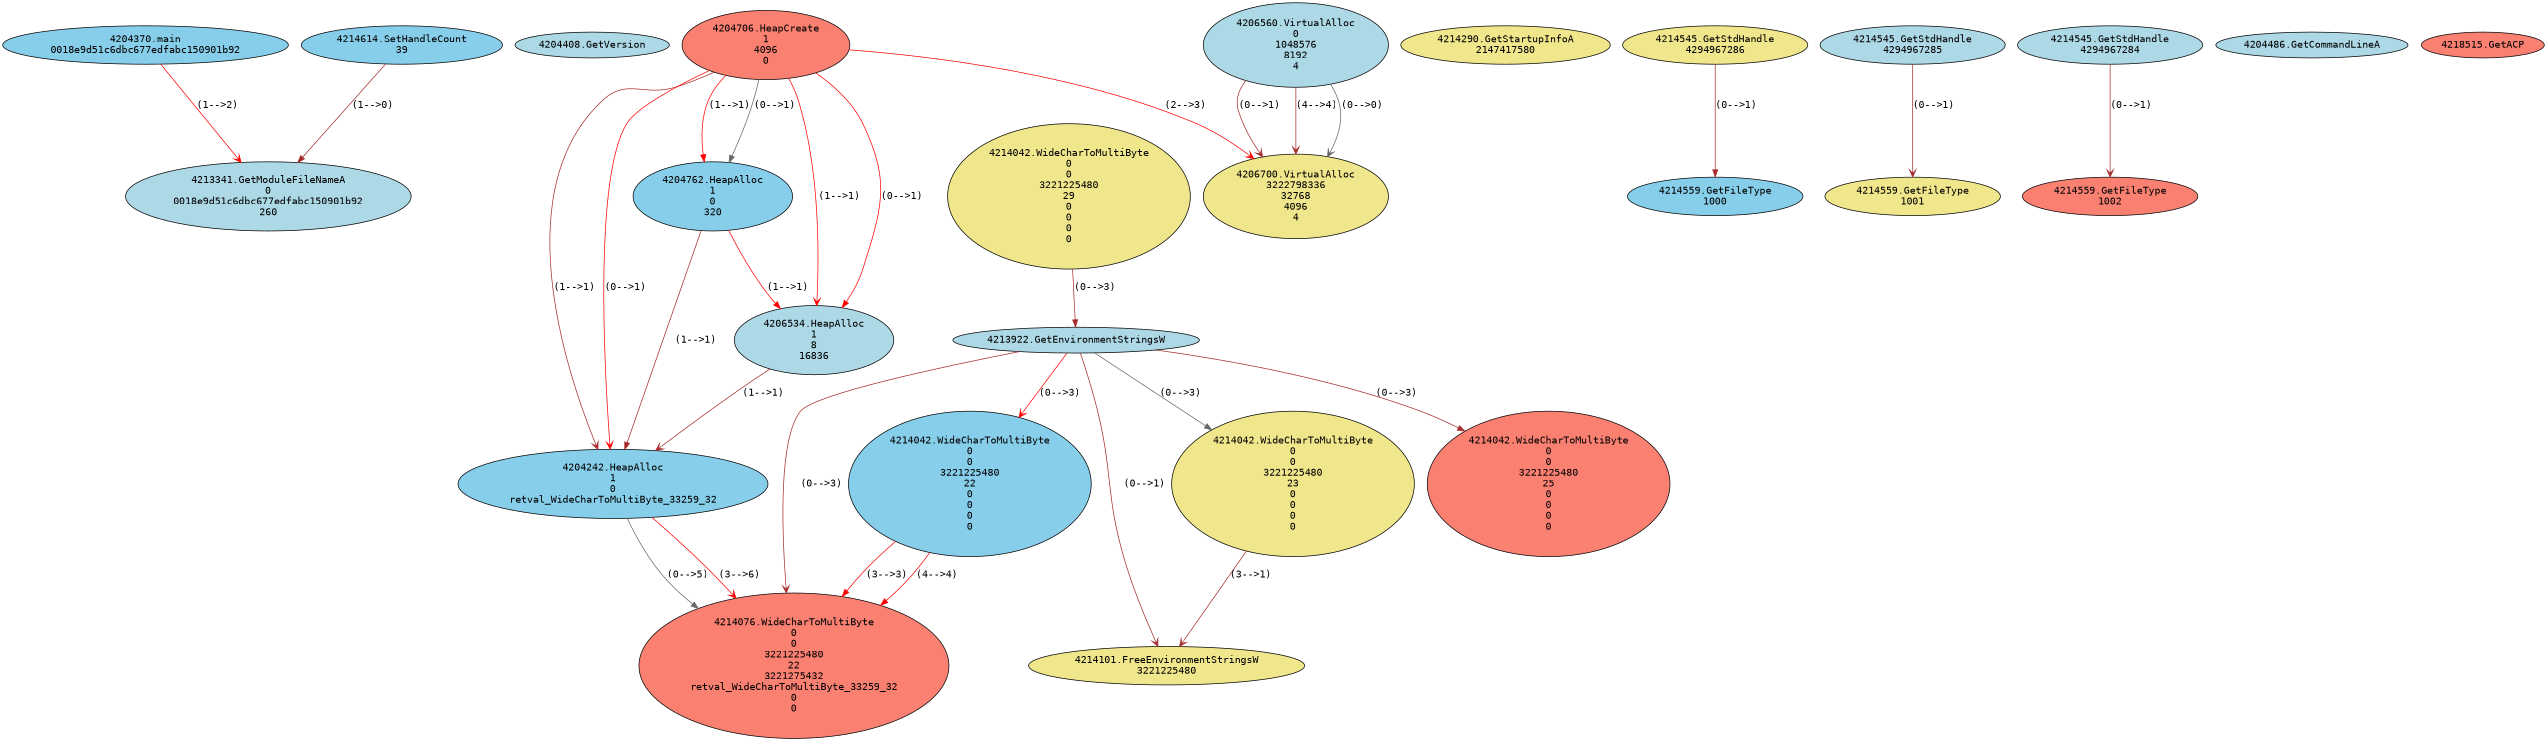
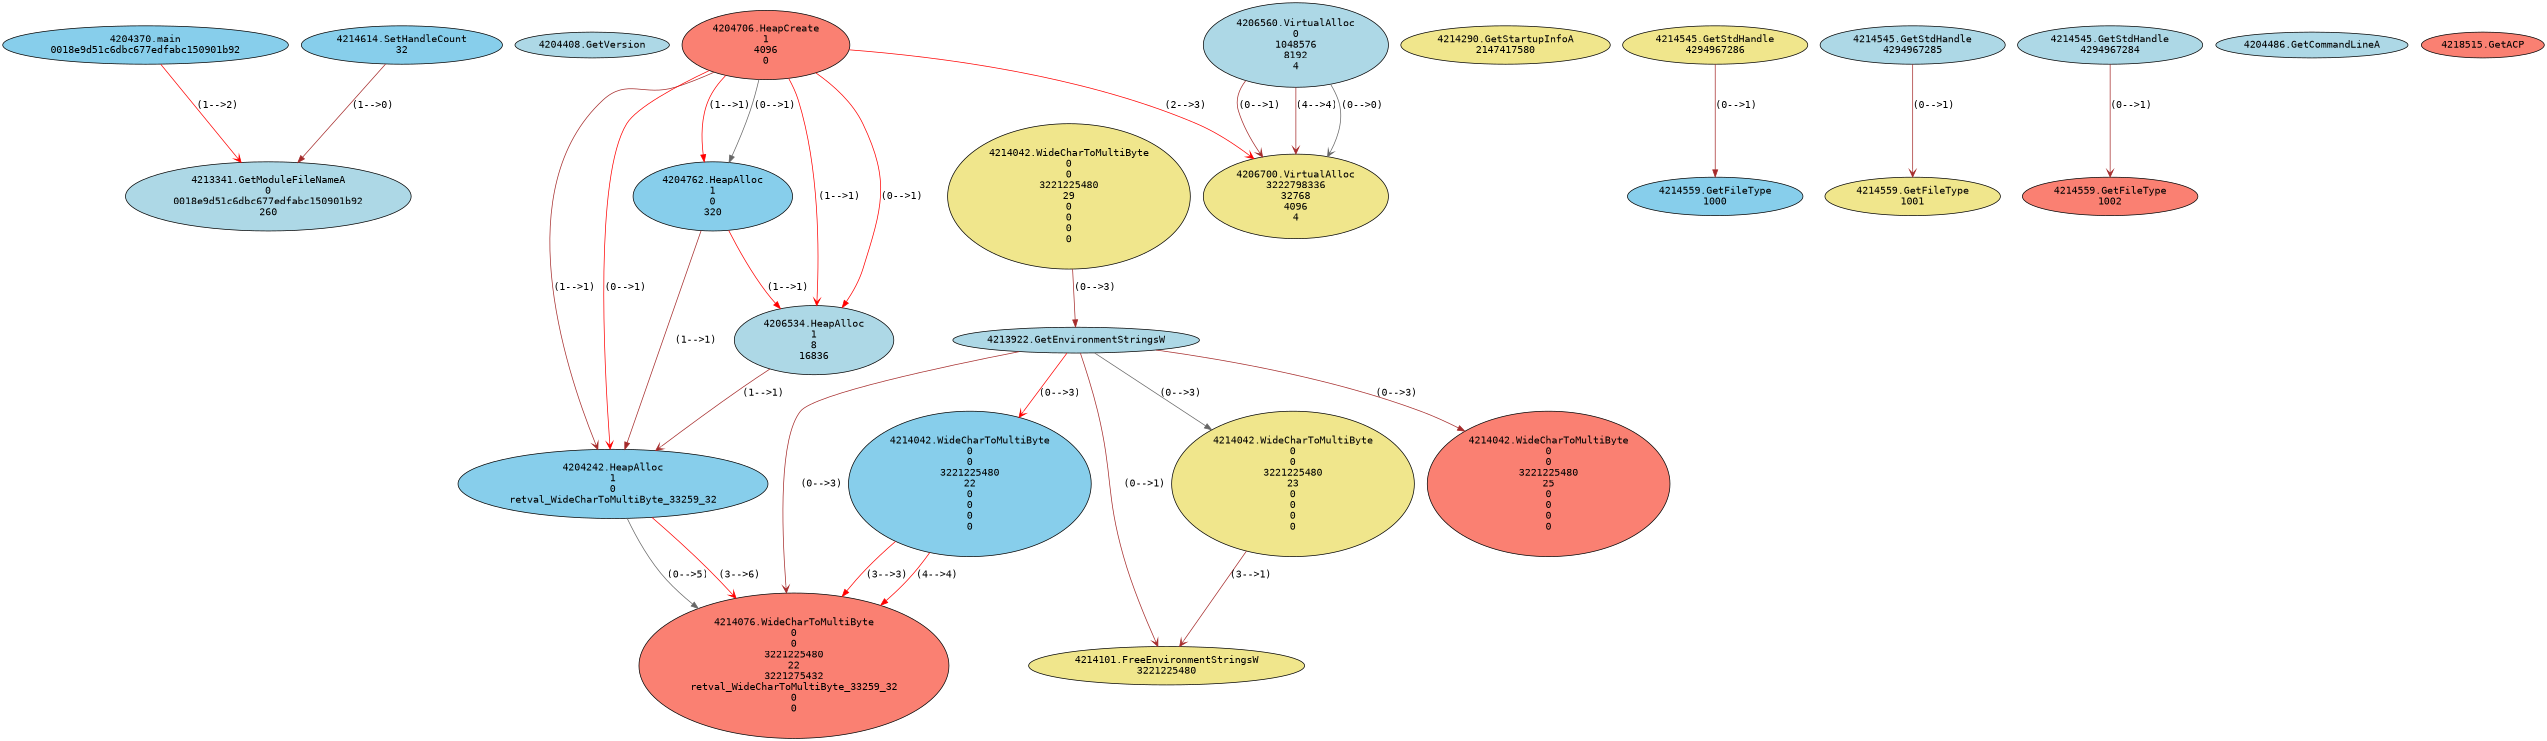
node "4214614.SetHandleCount 39": label "4214614.SetHandleCount 39" -> "4214614.SetHandleCount 32"
